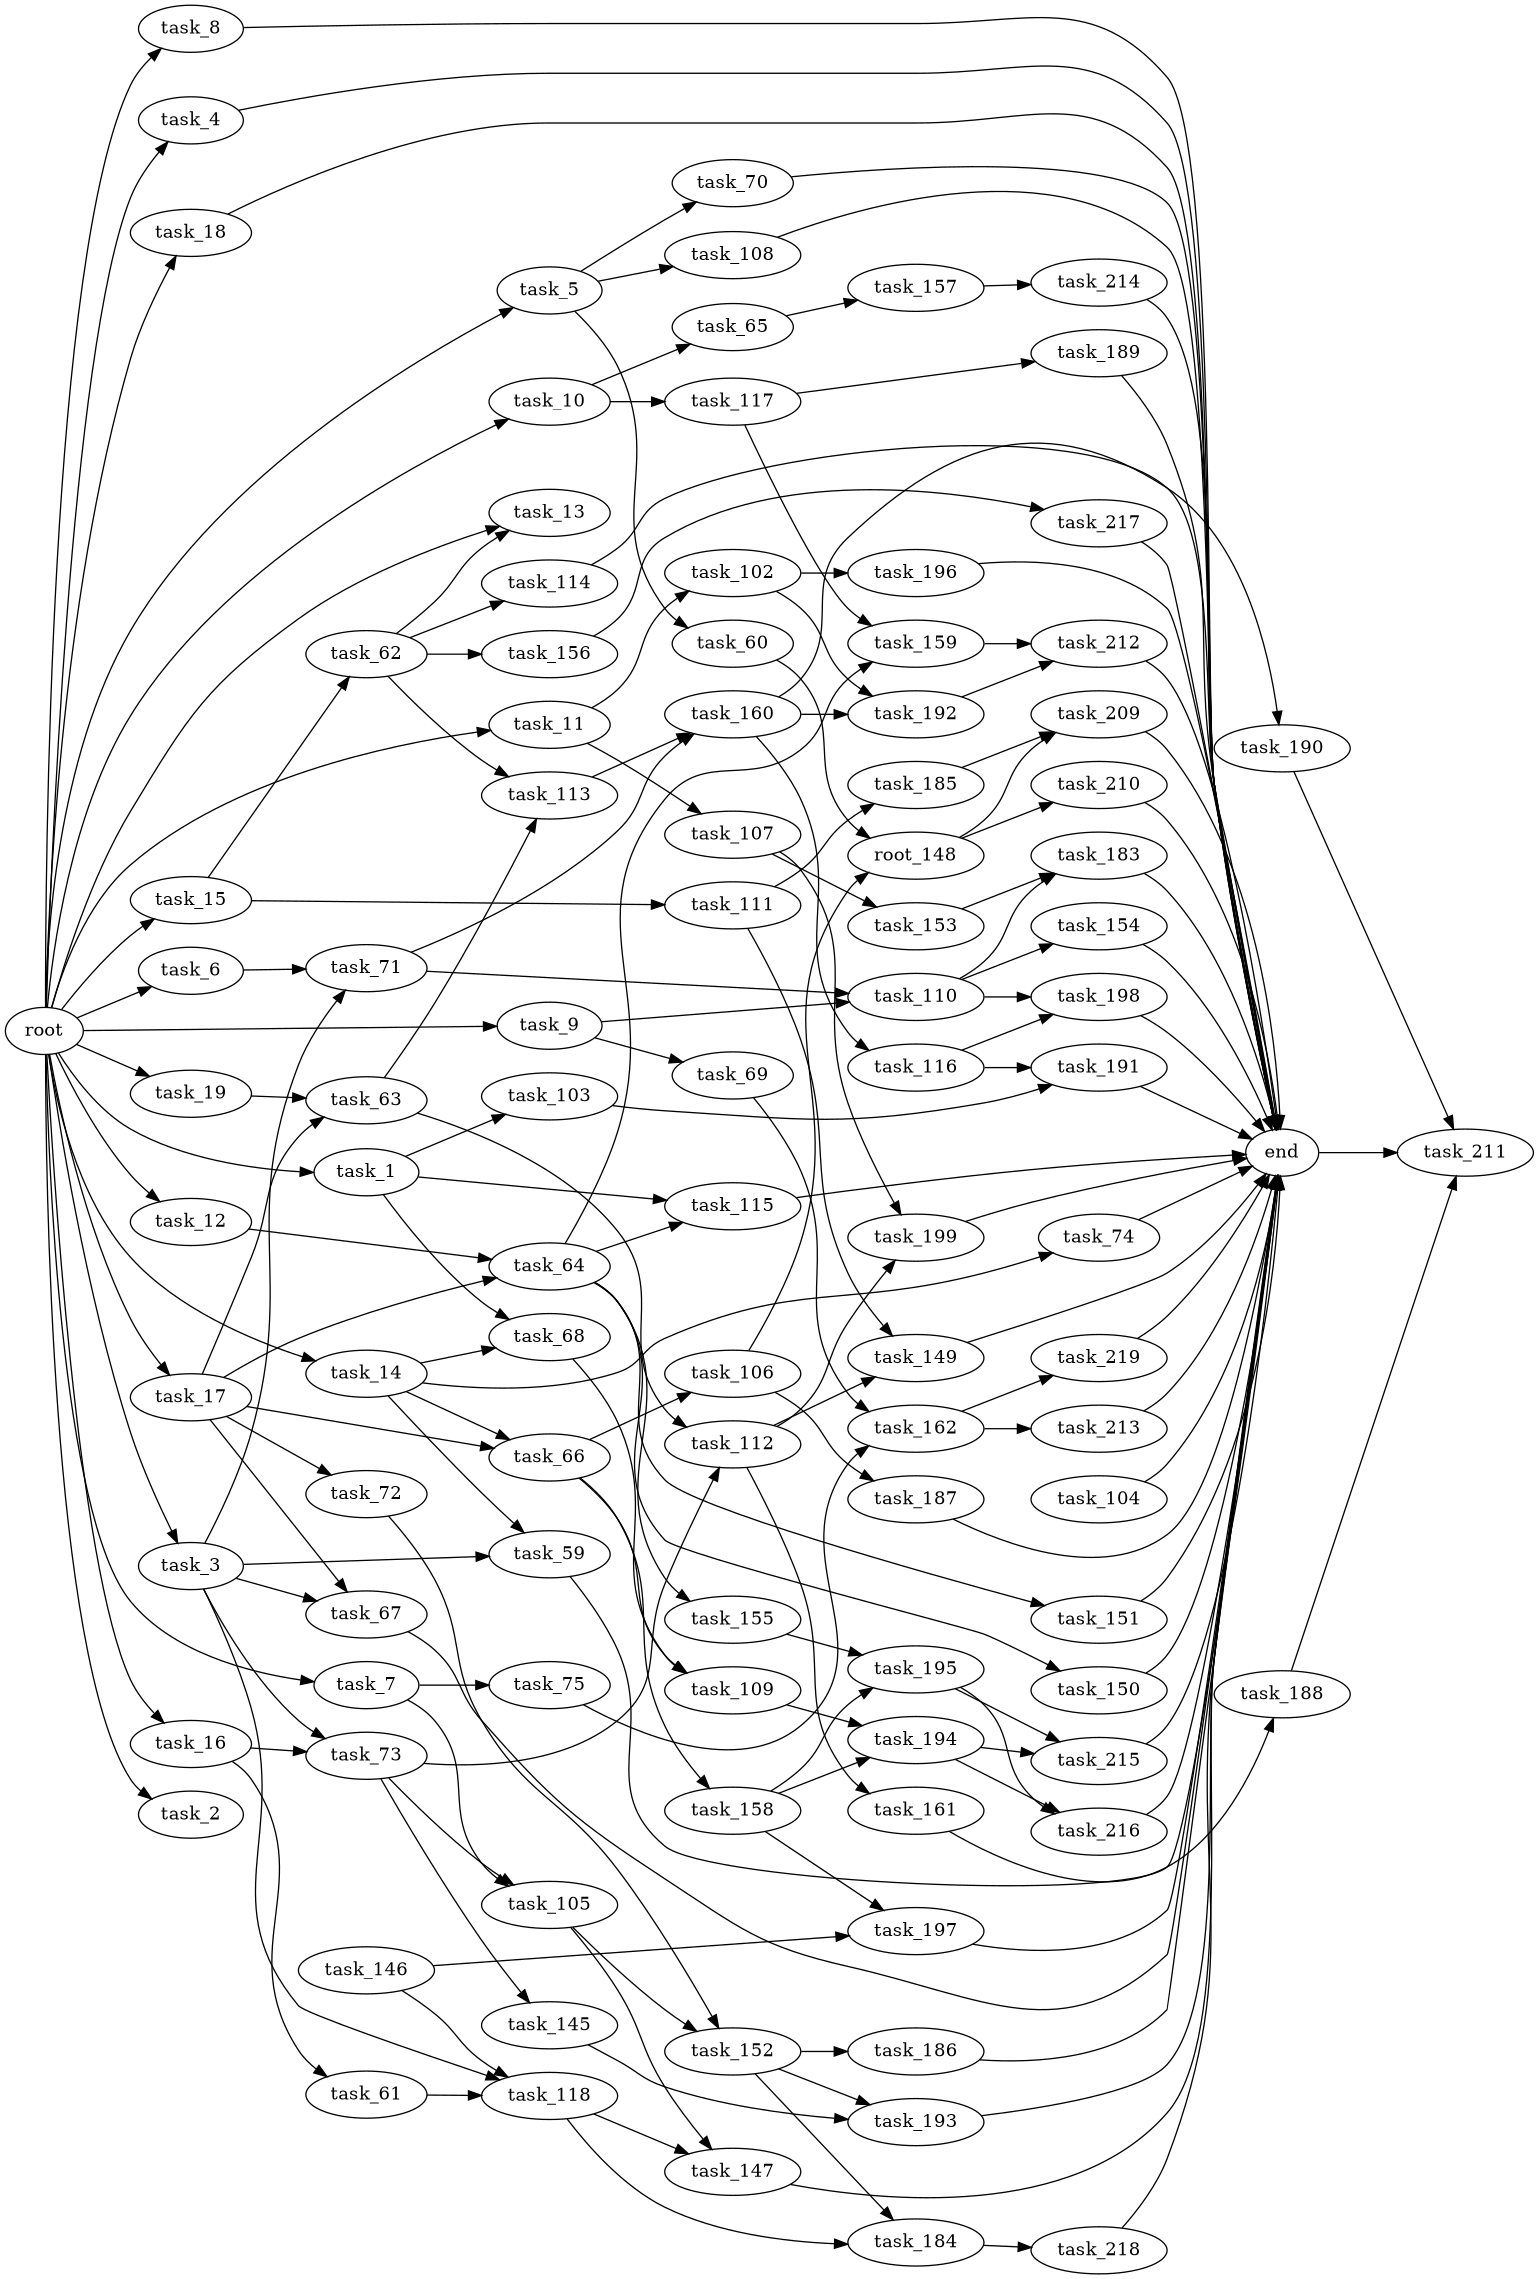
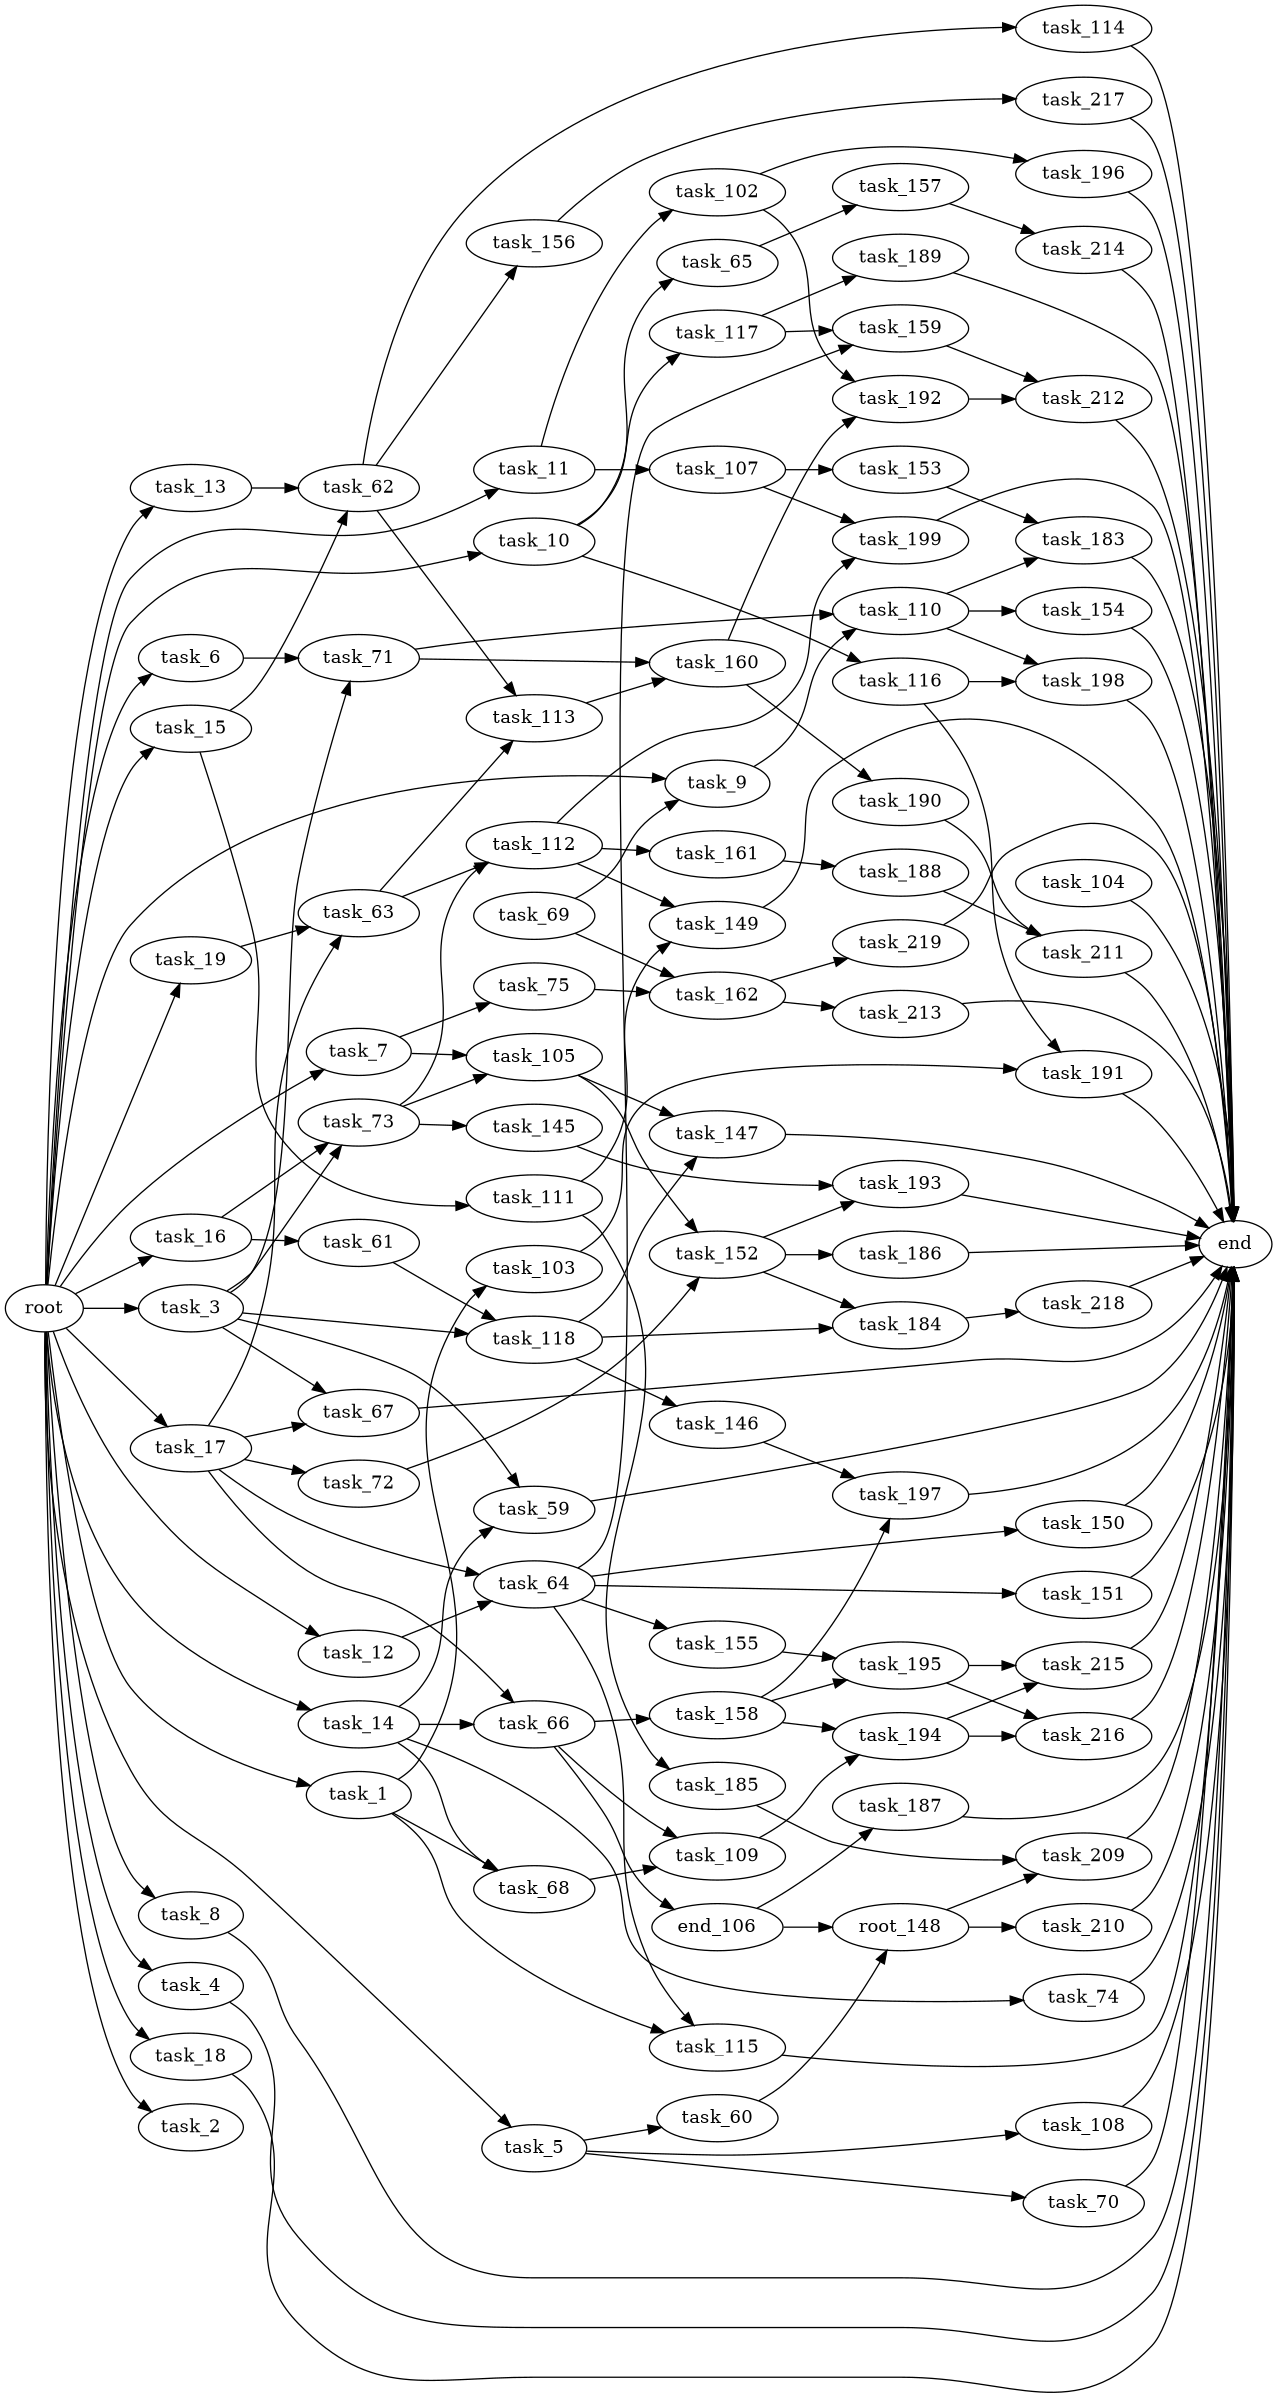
edge "task_62" -> "task_13": reversed
edge "task_160" -> "task_116": now "task_10" -> "task_116"
edge "task_9" -> "task_69": reversed
edge "end" -> "task_211": reversed
node "task_106": label "task_106" -> "end_106"
edge "task_146" -> "task_118": reversed
